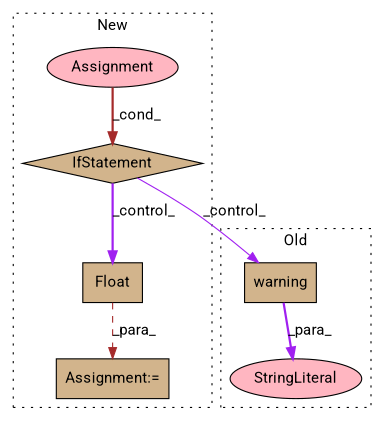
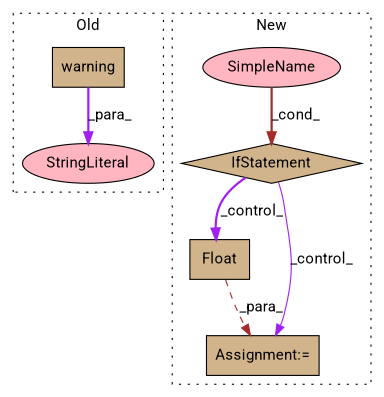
node "Assignment": label "Assignment" -> "SimpleName"
edge "IfStatement" -> "warning": now "IfStatement" -> "Assignment:="
